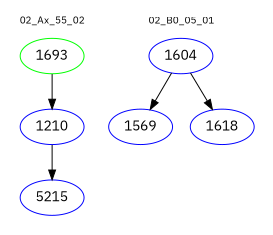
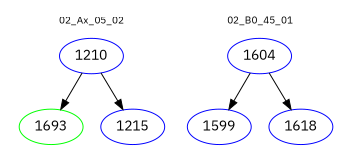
cluster "02_Ax_55_02": label "02_Ax_55_02" -> "02_Ax_05_02"
cluster "02_B0_05_01": label "02_B0_05_01" -> "02_B0_45_01"
edge "1693" -> "1210": reversed
node "1569": label "1569" -> "1599"
node "5215": label "5215" -> "1215"
